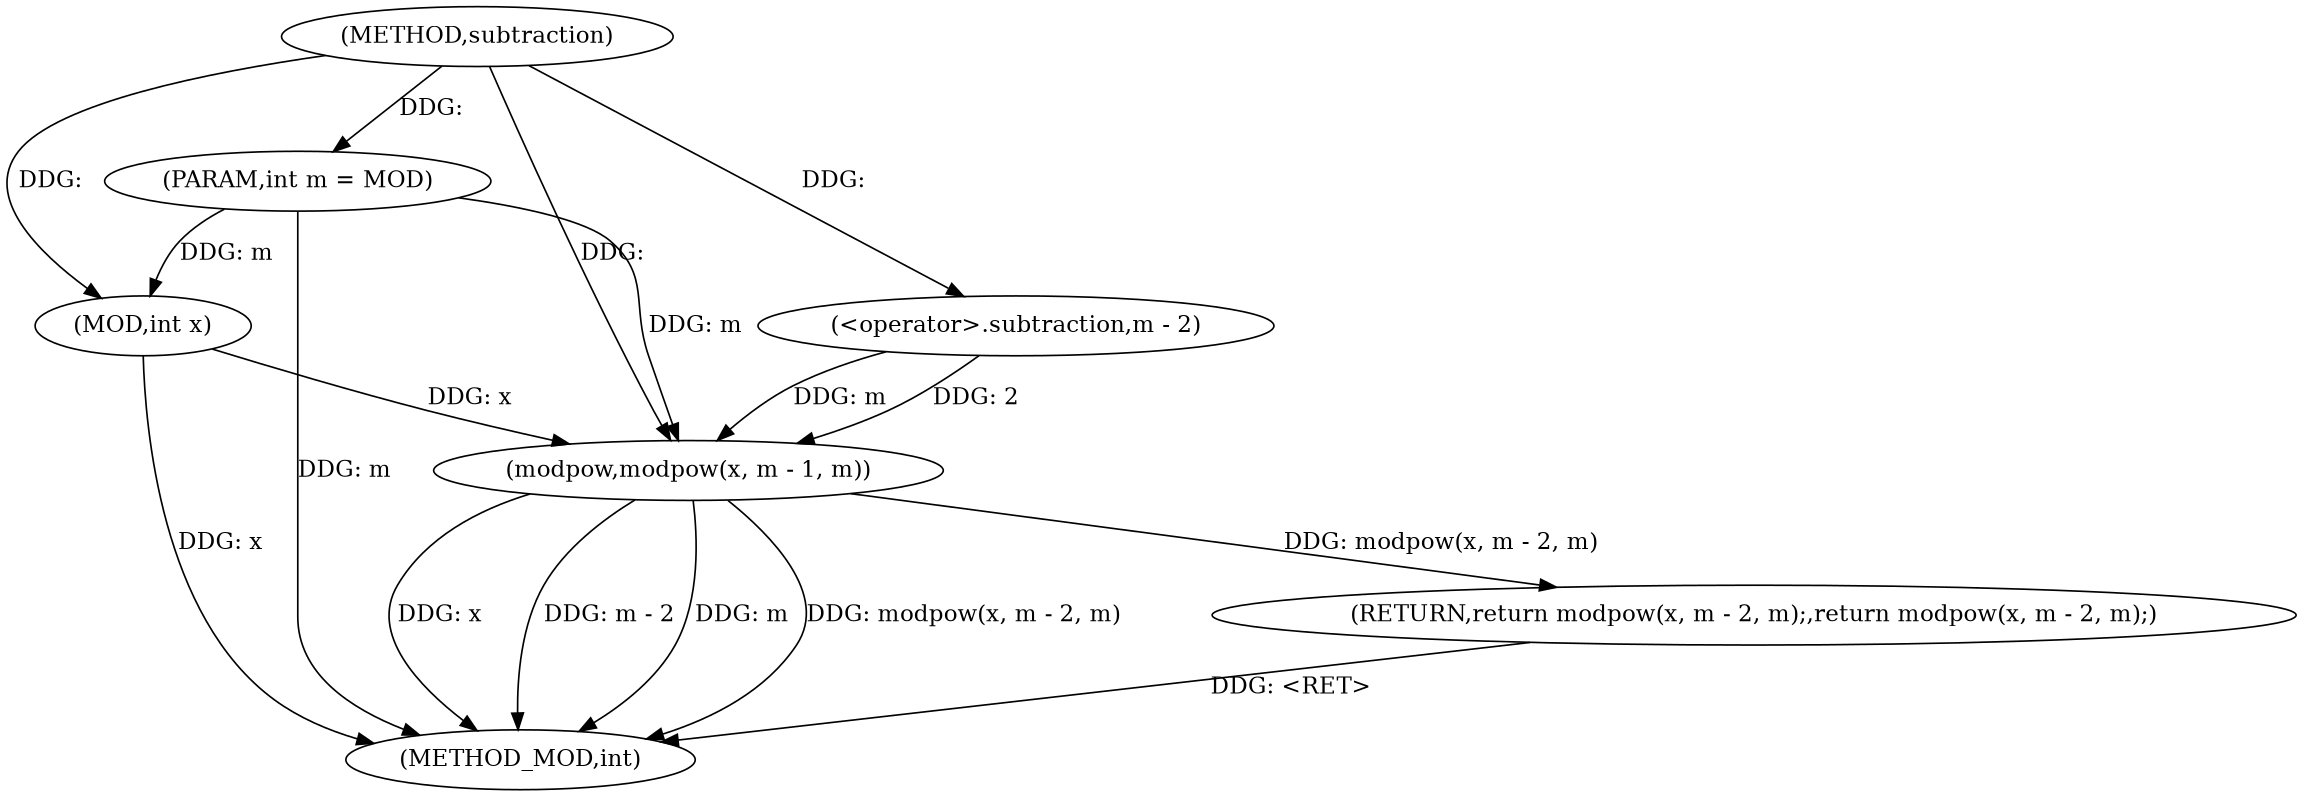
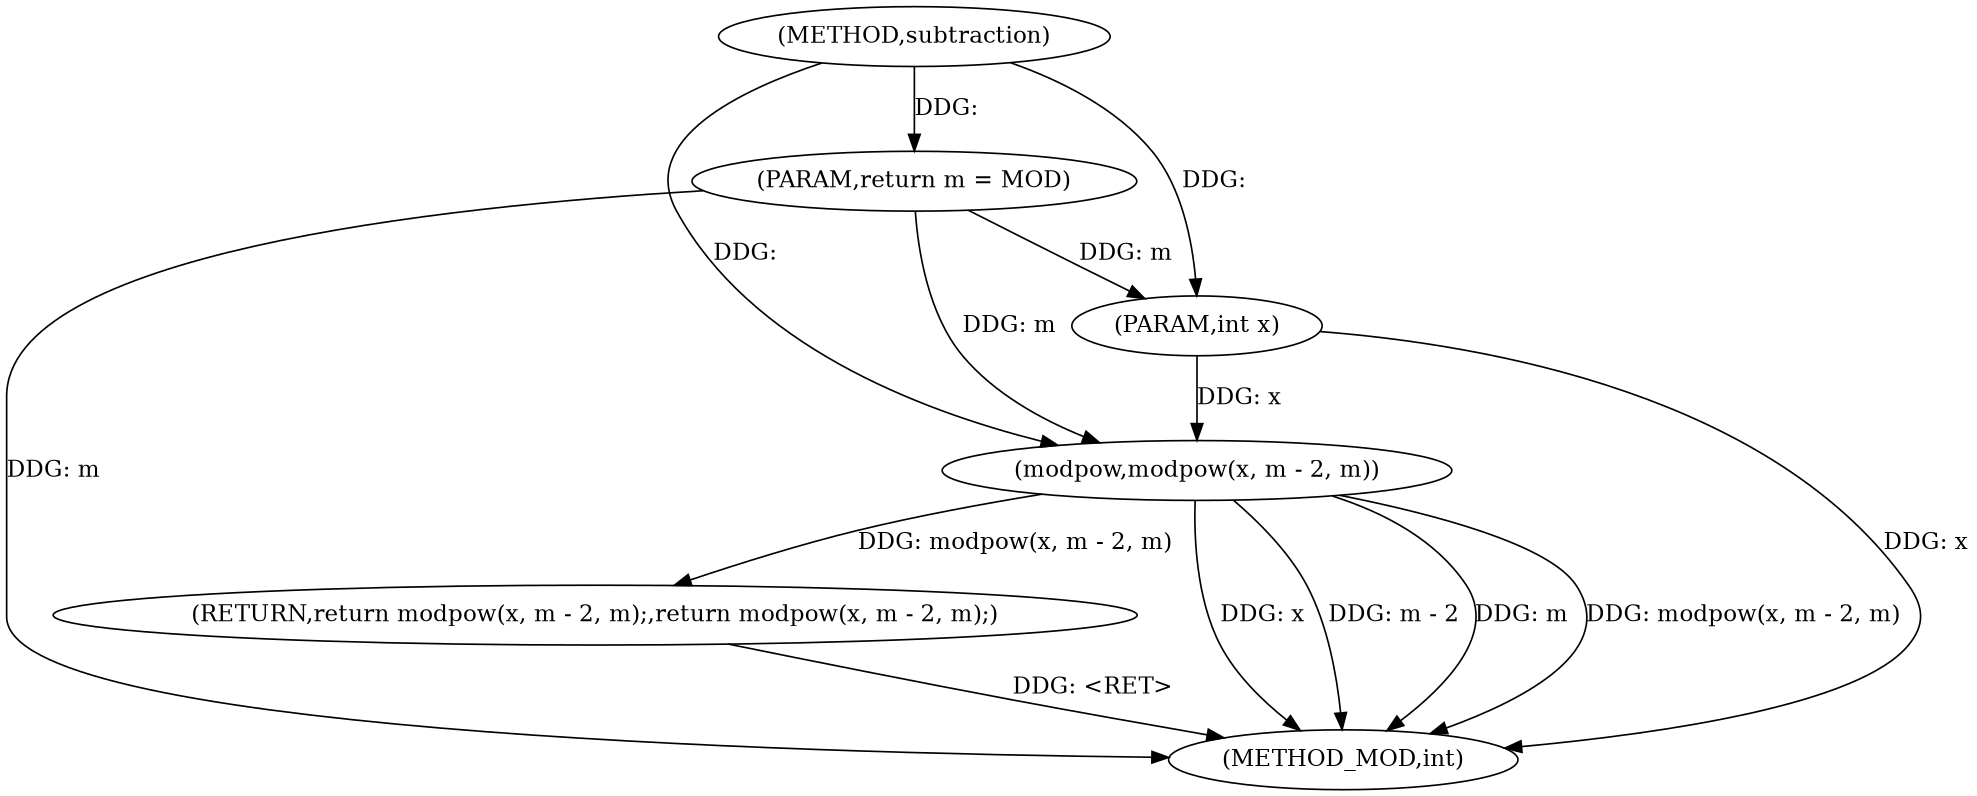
node "(PARAM,int m = MOD)": label "(PARAM,int m = MOD)" -> "(PARAM,return m = MOD)"
node "(MOD,int x)": label "(MOD,int x)" -> "(PARAM,int x)"
node "(<operator>.subtraction,m - 2)": removed
node "(modpow,modpow(x, m - 1, m))": label "(modpow,modpow(x, m - 1, m))" -> "(modpow,modpow(x, m - 2, m))"
